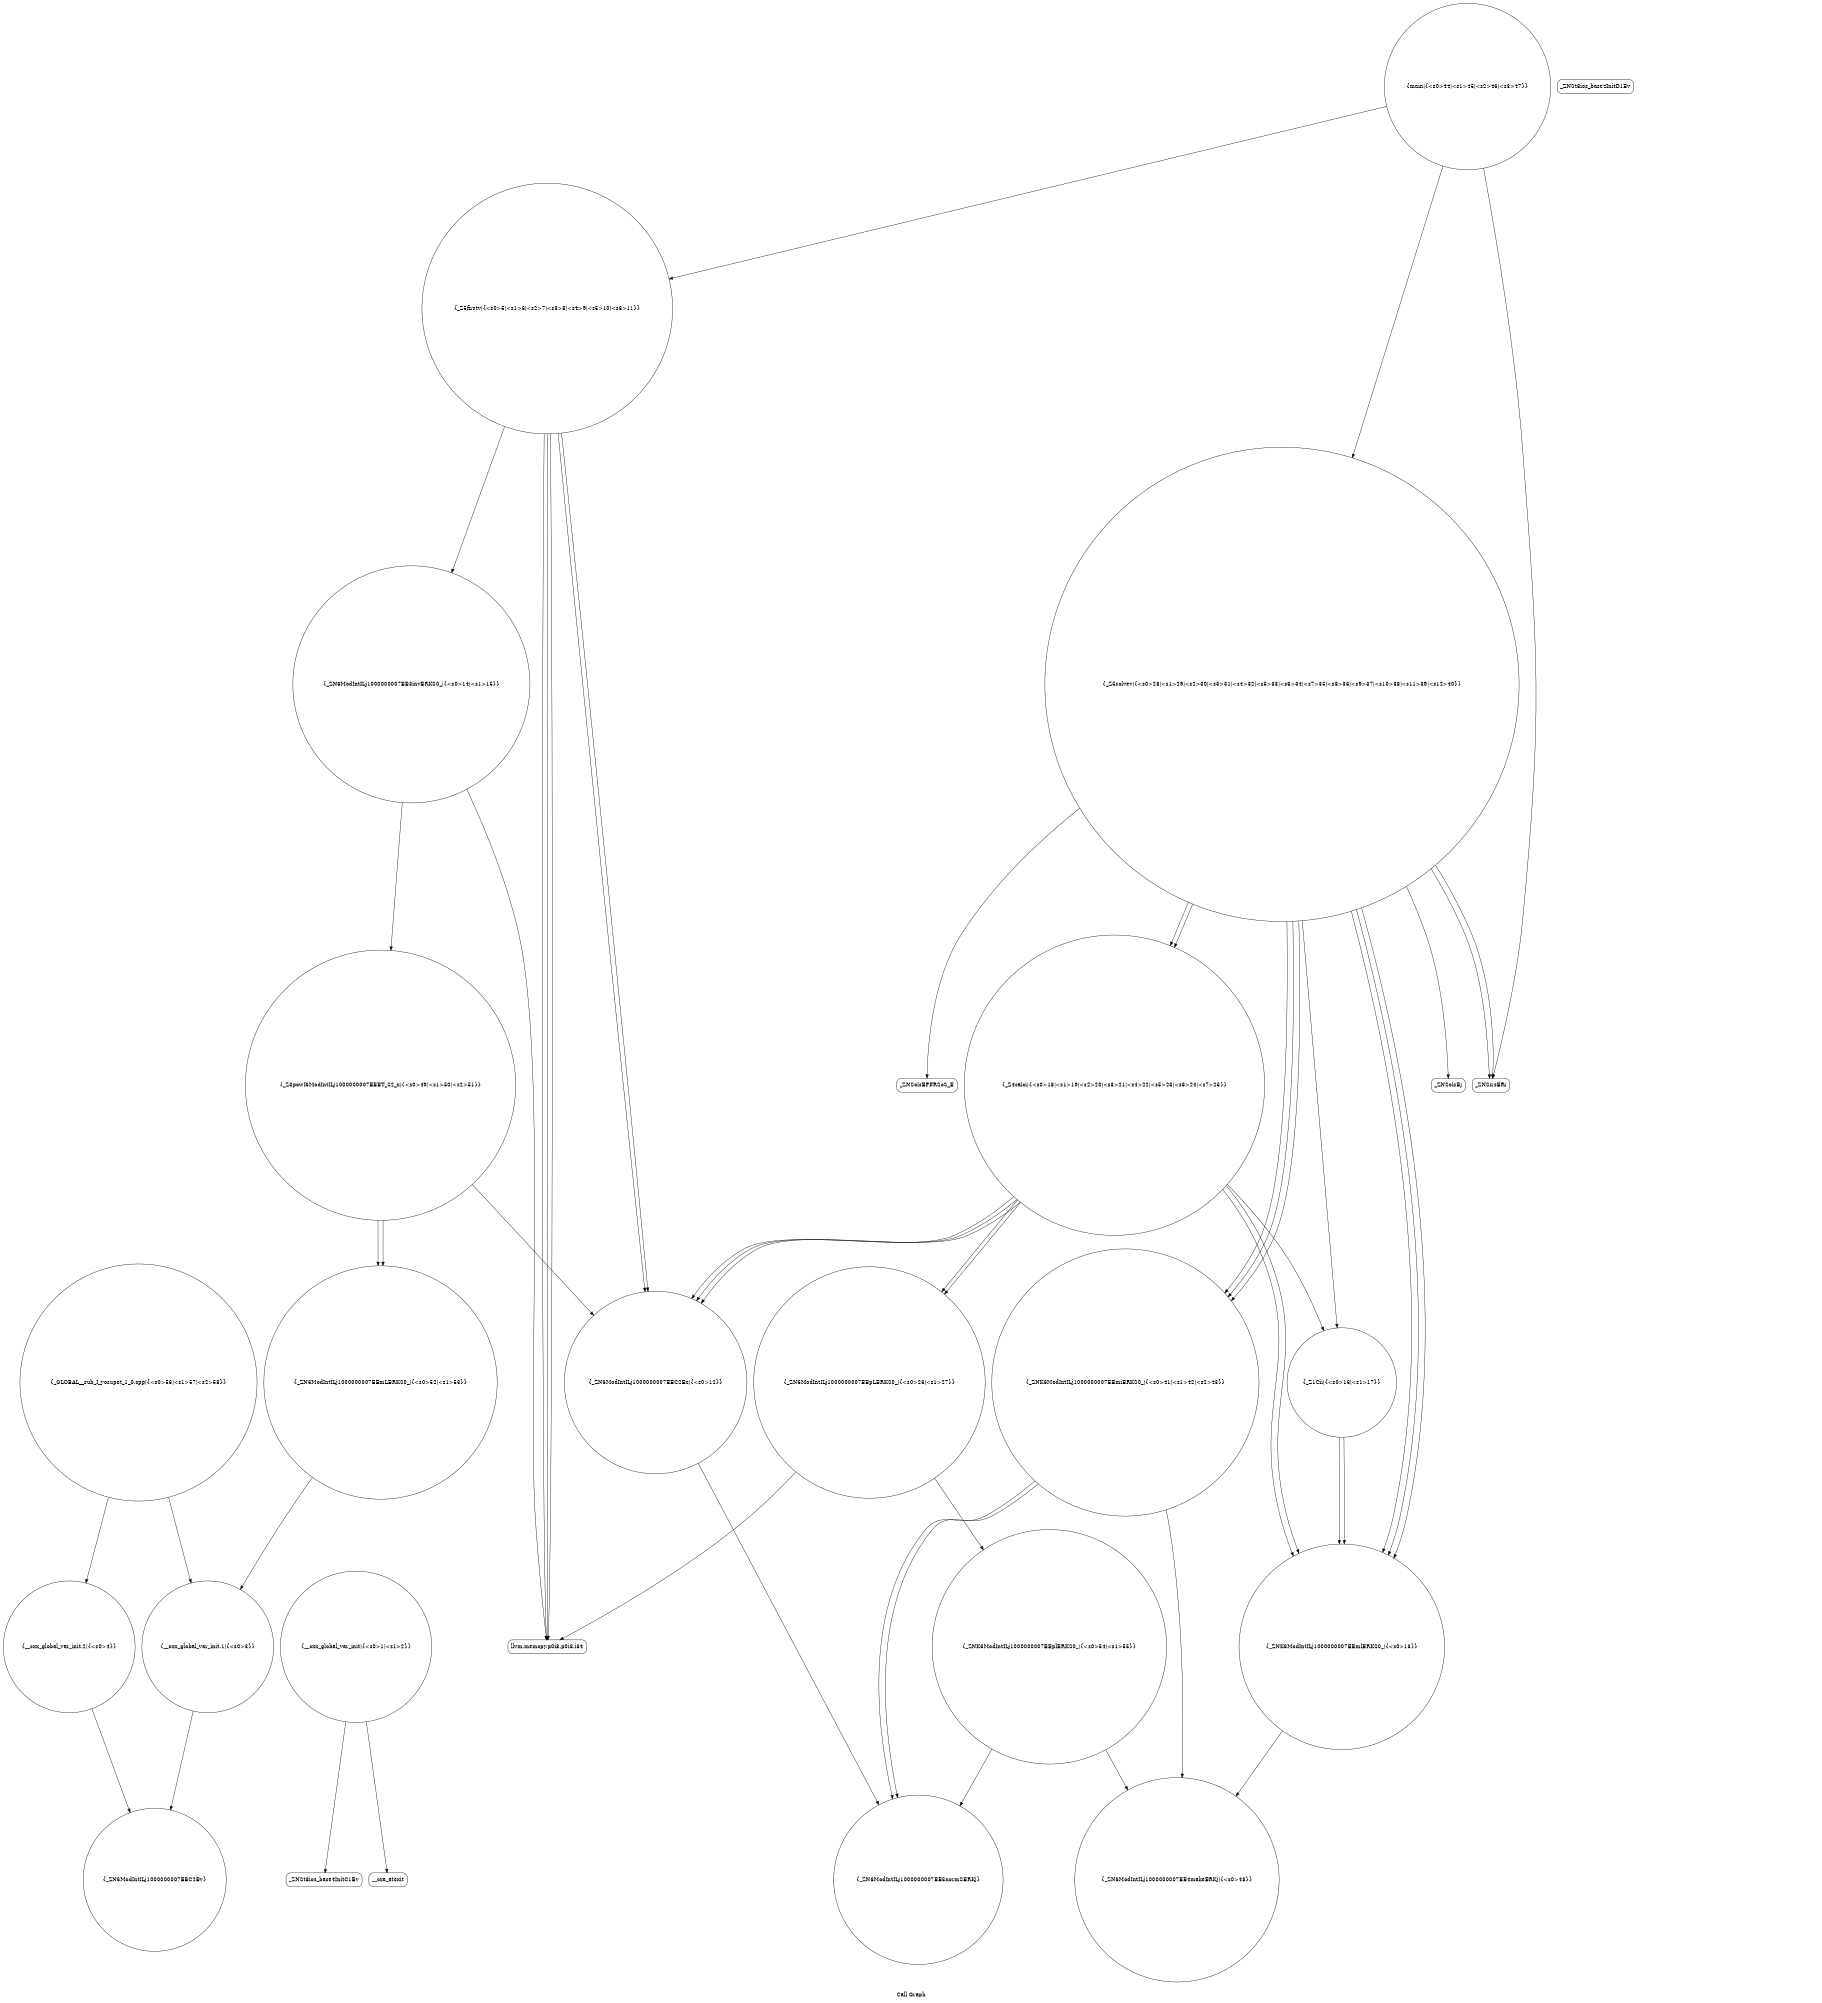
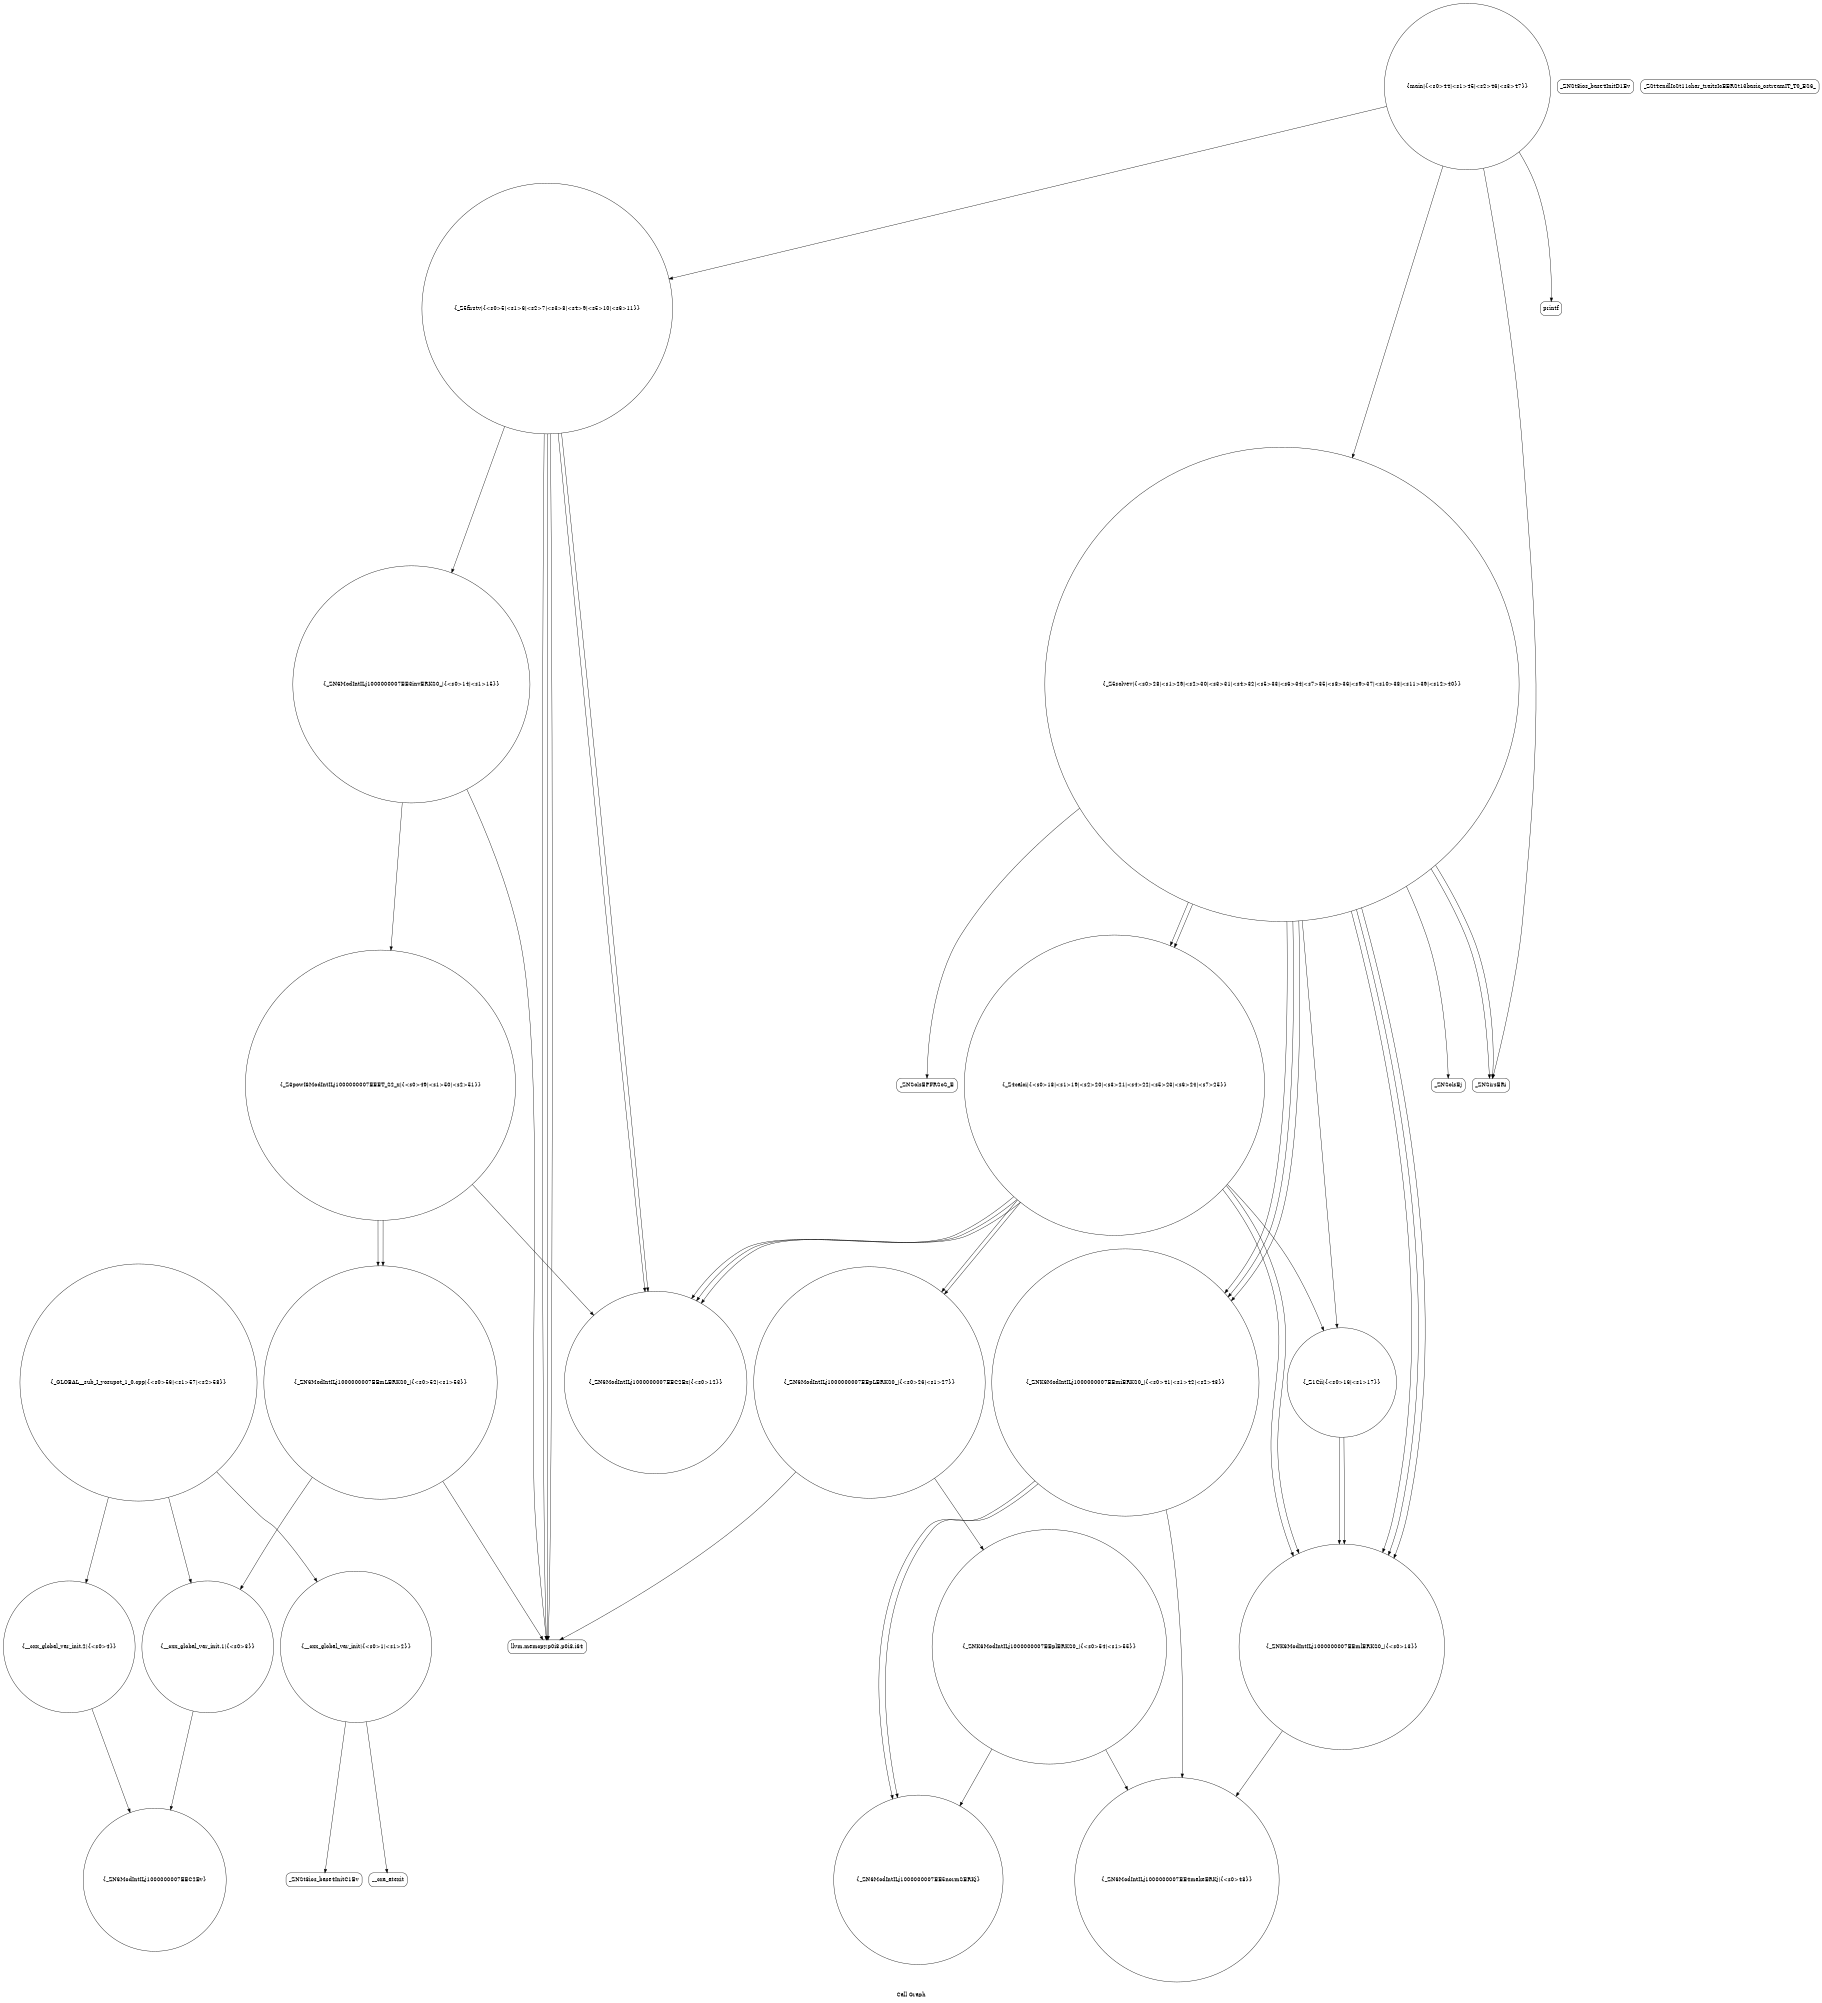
node "_ZSt4endlIcSt11char_traitsIcEERSt13basic_ostreamIT_T0_ES6_": added
node "printf": added
edge "{_GLOBAL__sub_I_yosupot_1_0.cpp|{<s0>56|<s1>57|<s2>58}}" -> "{__cxx_global_var_init|{<s0>1|<s1>2}}": added
edge "{_ZN6ModIntILj1000000007EEmLERKS0_|{<s0>52|<s1>53}}" -> "llvm.memcpy.p0i8.p0i8.i64": added
edge "{_ZN6ModIntILj1000000007EEC2Ex|{<s0>12}}" -> "{_ZN6ModIntILj1000000007EE5normSERKj}": removed
